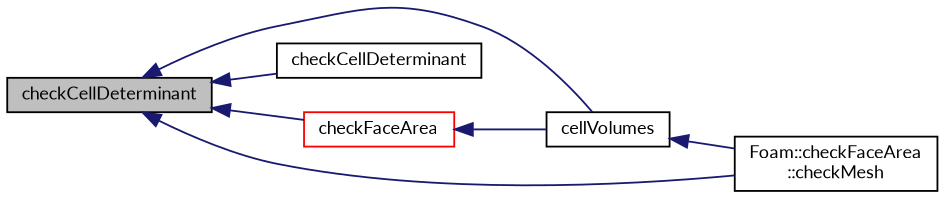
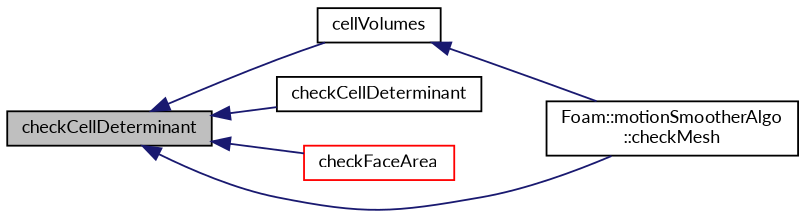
edge "cellVolumes" -> "checkFaceArea": removed
node "Foam::checkFaceArea ::checkMesh": label "Foam::checkFaceArea ::checkMesh" -> "Foam::motionSmootherAlgo ::checkMesh"
